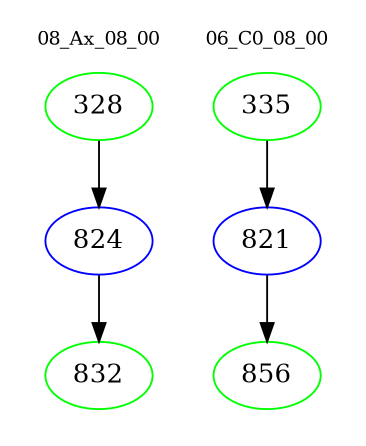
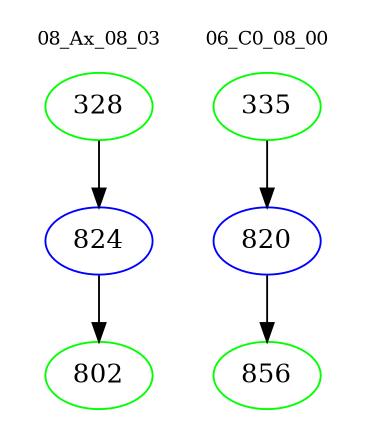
cluster "08_Ax_08_00": label "08_Ax_08_00" -> "08_Ax_08_03"
node "821": label "821" -> "820"
node "832": label "832" -> "802"
